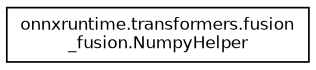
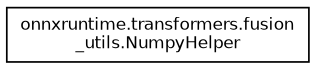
node "onnxruntime.transformers.fusion _fusion.NumpyHelper": label "onnxruntime.transformers.fusion _fusion.NumpyHelper" -> "onnxruntime.transformers.fusion _utils.NumpyHelper"
